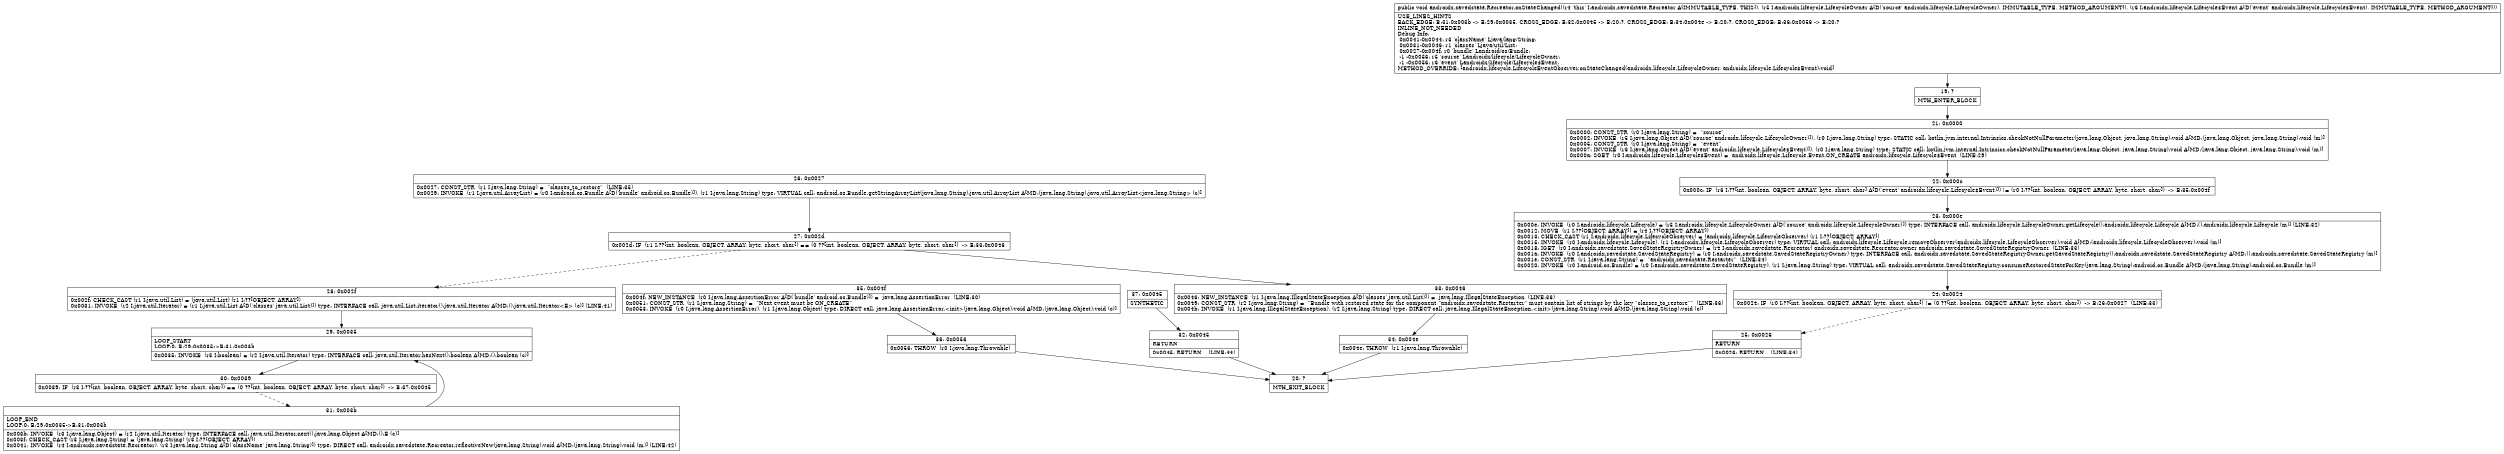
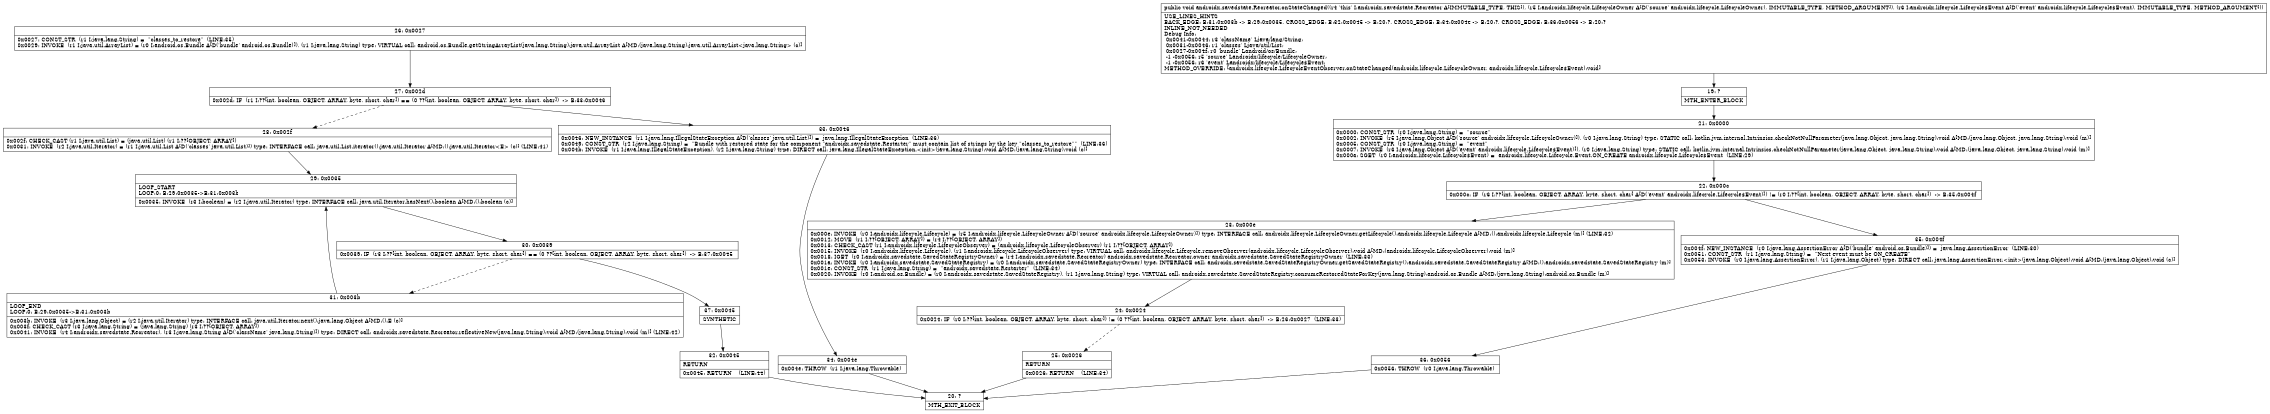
edge "22: 0x000c" -> "35: 0x004f": added
edge "30: 0x0039" -> "37: 0x0045": added
